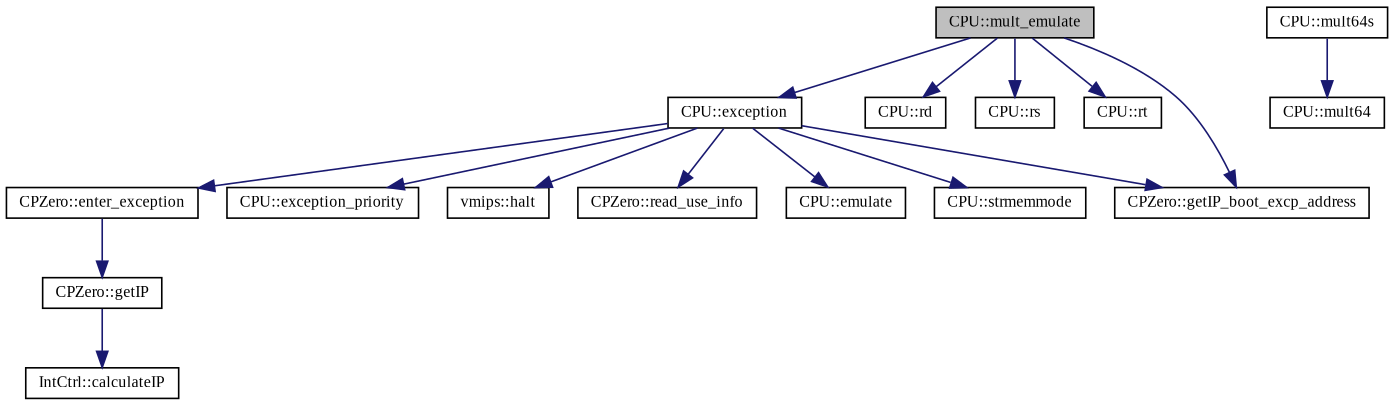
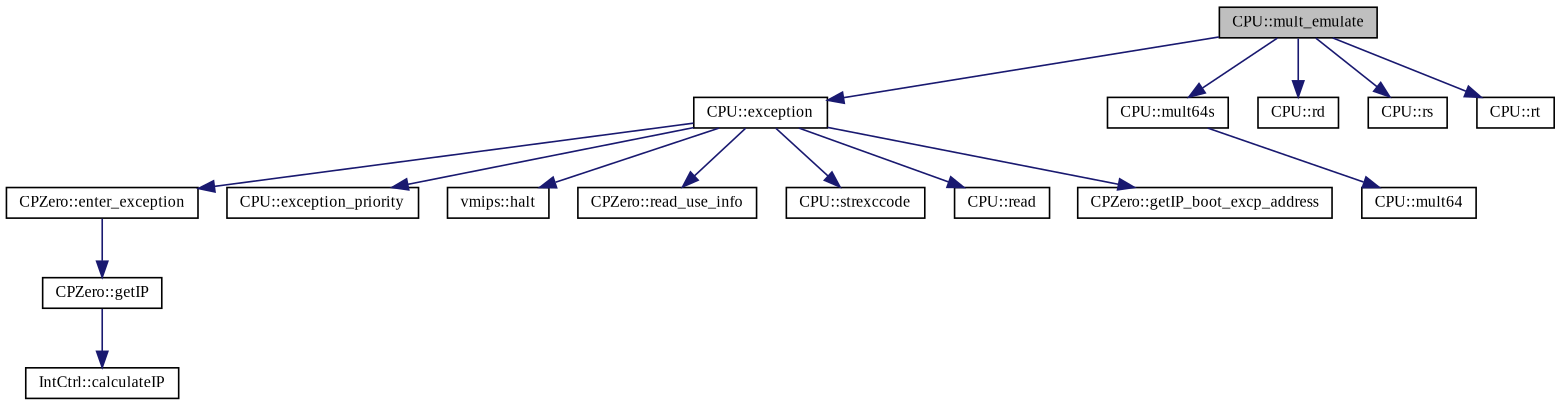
edge "CPU::mult_emulate" -> "CPZero::getIP_boot_excp_address": now "CPU::mult_emulate" -> "CPU::mult64s"
node "CPU::emulate": label "CPU::emulate" -> "CPU::strexccode"
node "CPU::strmemmode": label "CPU::strmemmode" -> "CPU::read"
